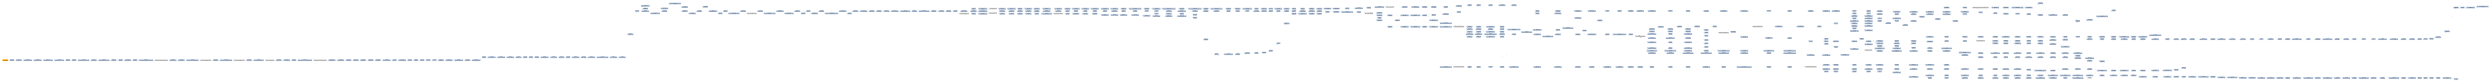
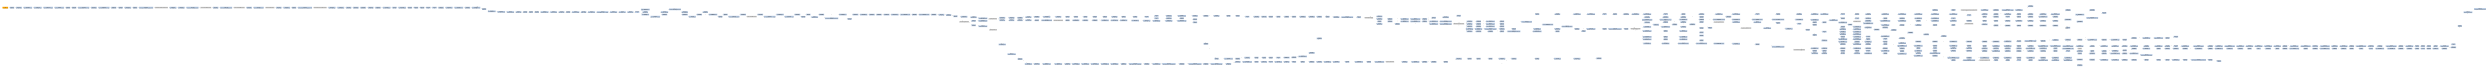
node "0x0041fa56 pushl (%esi)": added
